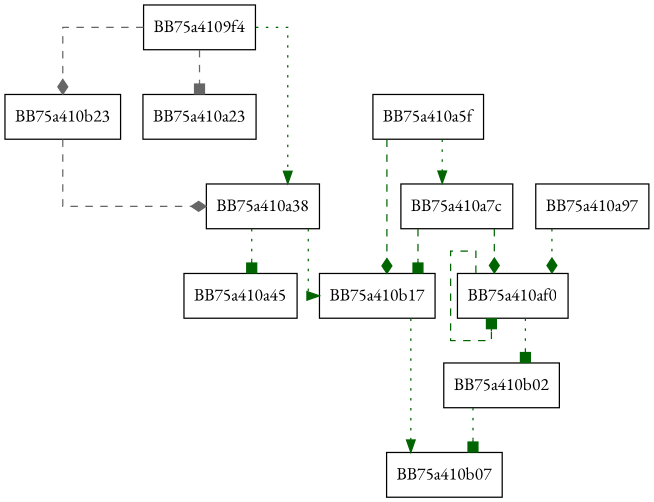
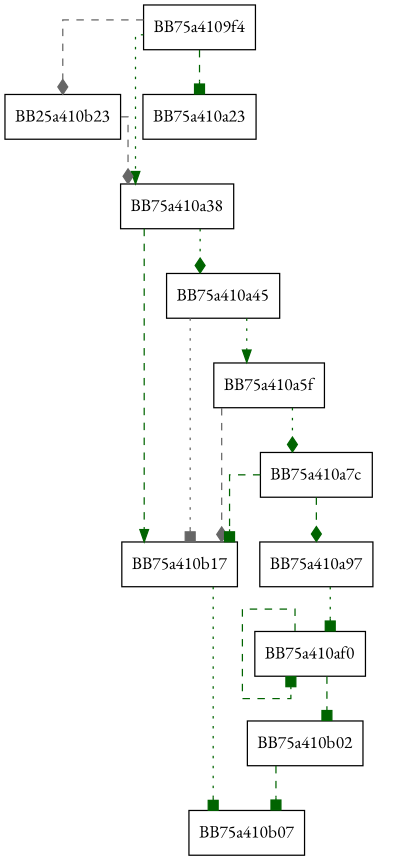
edge "BB75a4109f4" -> "BB75a410a23": color gray40 -> darkgreen
node "BB75a410b23": label "BB75a410b23" -> "BB25a410b23"
edge "BB75a410a5f" -> "BB75a410a7c": arrowhead normal -> diamond
edge "BB75a410a5f" -> "BB75a410b17": color darkgreen -> gray40
edge "BB75a410a7c" -> "BB75a410af0": now "BB75a410a7c" -> "BB75a410a97"
edge "BB75a410a97" -> "BB75a410af0": arrowhead diamond -> box
edge "BB75a410a38" -> "BB75a410a45": arrowhead box -> diamond
edge "BB75a410a38" -> "BB75a410b17": style dotted -> dashed
edge "BB75a410a45" -> "BB75a410a5f": added
edge "BB75a410af0" -> "BB75a410b02": style dotted -> dashed
edge "BB75a410b17" -> "BB75a410b07": arrowhead normal -> box
edge "BB75a410a45" -> "BB75a410b17": added
edge "BB75a410b02" -> "BB75a410b07": style dotted -> dashed
